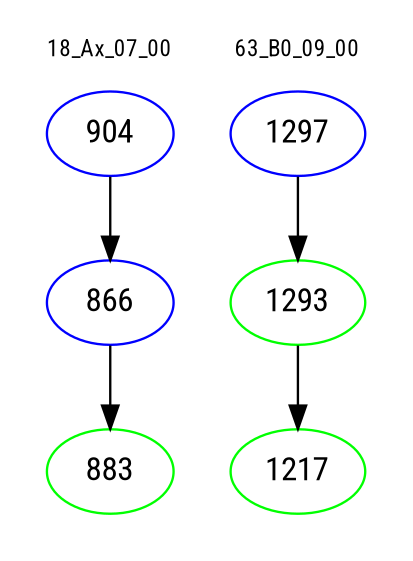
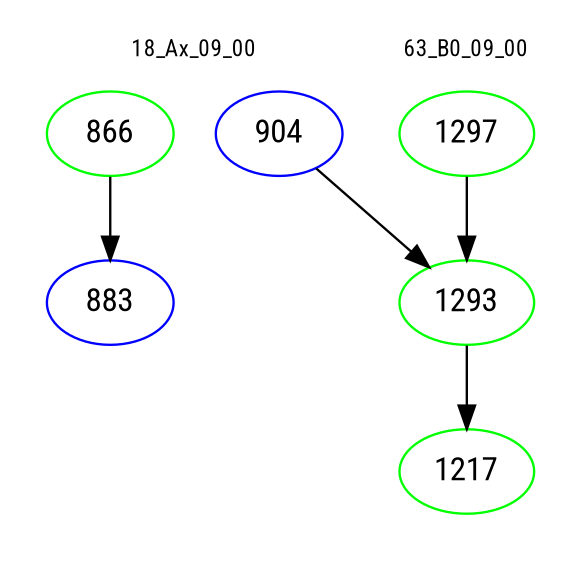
cluster "18_Ax_07_00": label "18_Ax_07_00" -> "18_Ax_09_00"
node "1297": color blue -> green
edge "904" -> "866": now "904" -> "1293"
node "866": color blue -> green
node "883": color green -> blue
